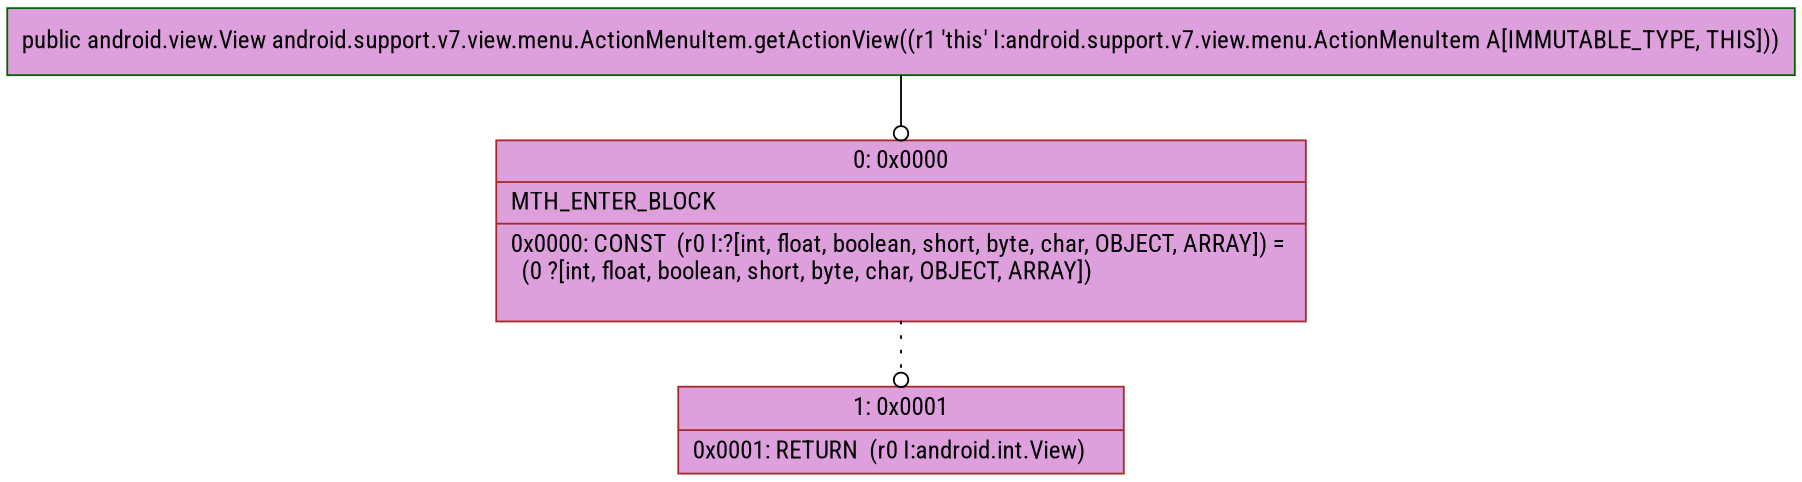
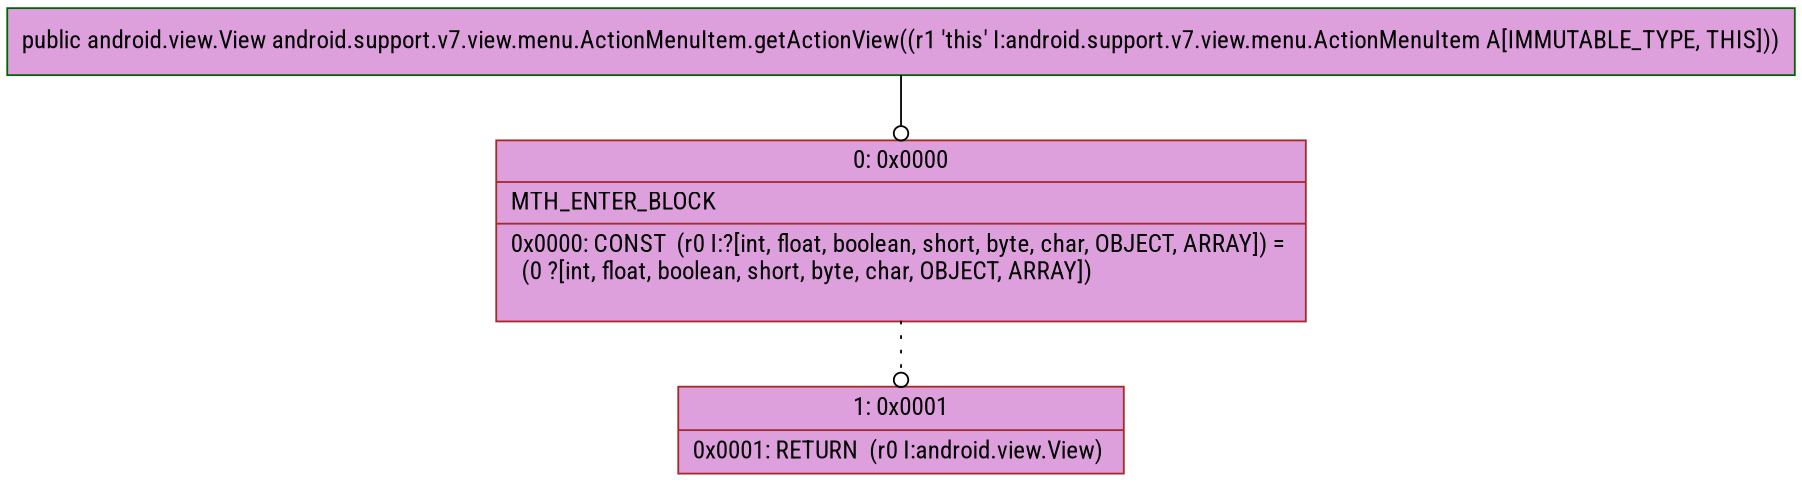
node "1: 0x0001": text "0x0001: RETURN  (r0 I:android.int.View)" -> "0x0001: RETURN  (r0 I:android.view.View)"
